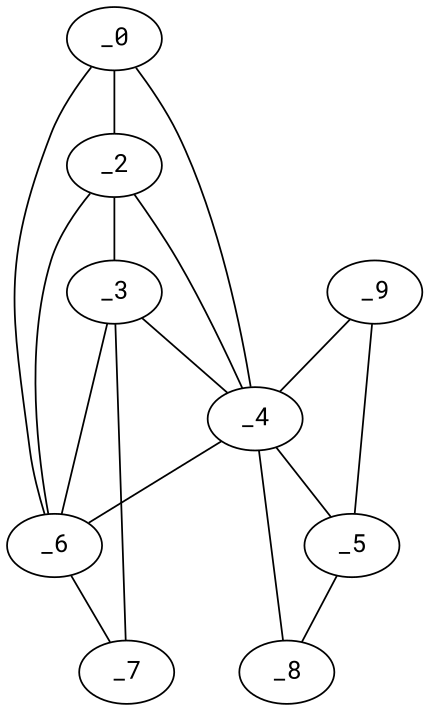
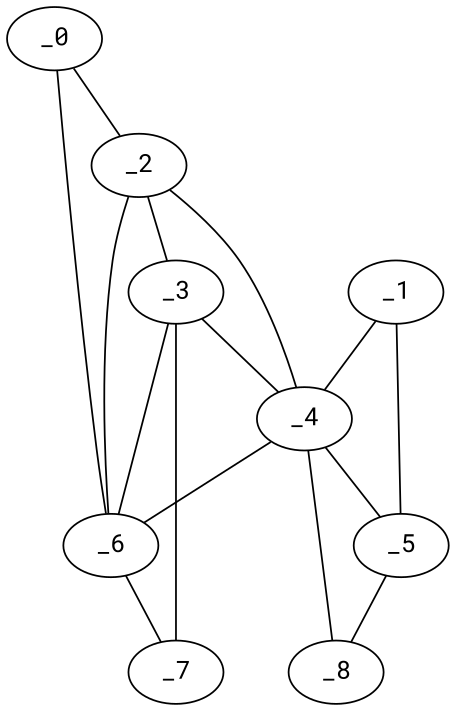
edge "_0" -- "_4": removed
node "_9": label "_9" -> "_1"
